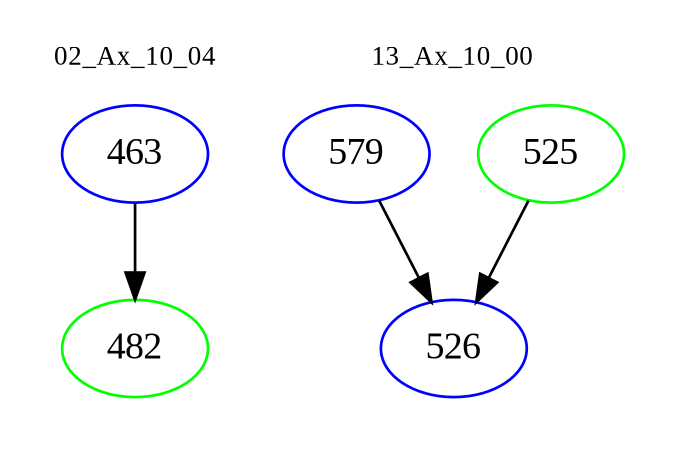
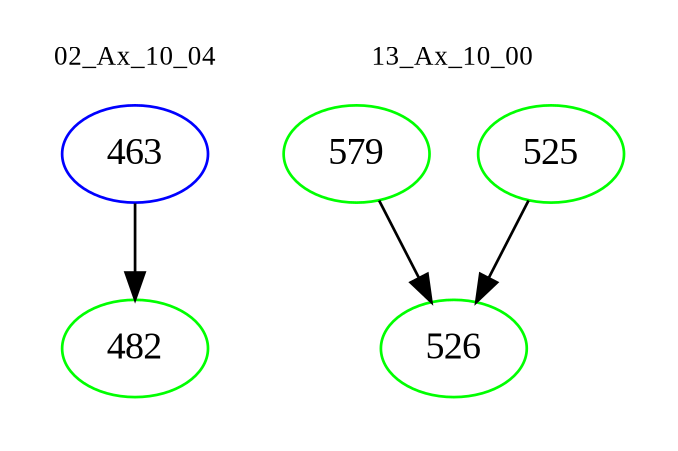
node "579": color blue -> green
node "526": color blue -> green
